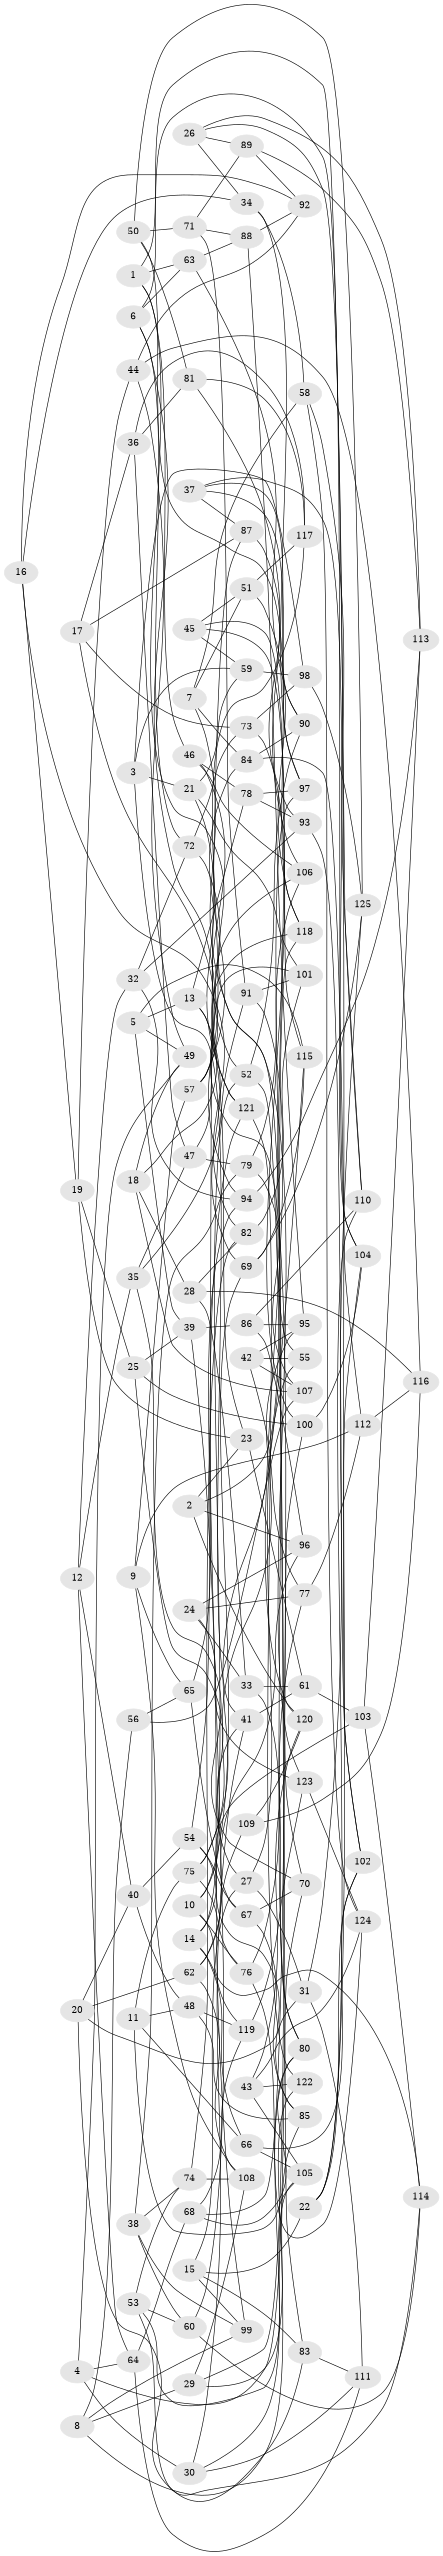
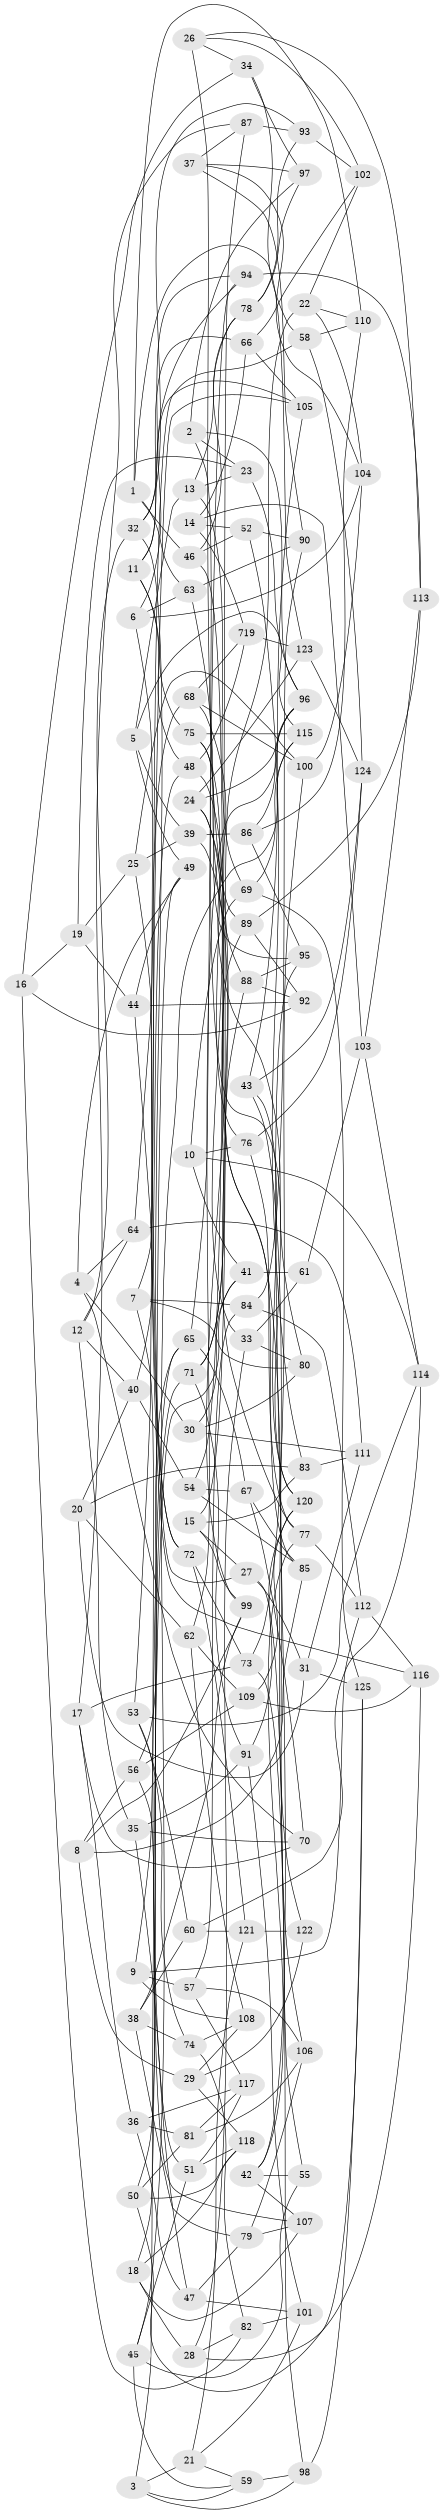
edge "23" -- "61": now "23" -- "96"
edge "109" -- "56": added
node "119": label "119" -> "719"
